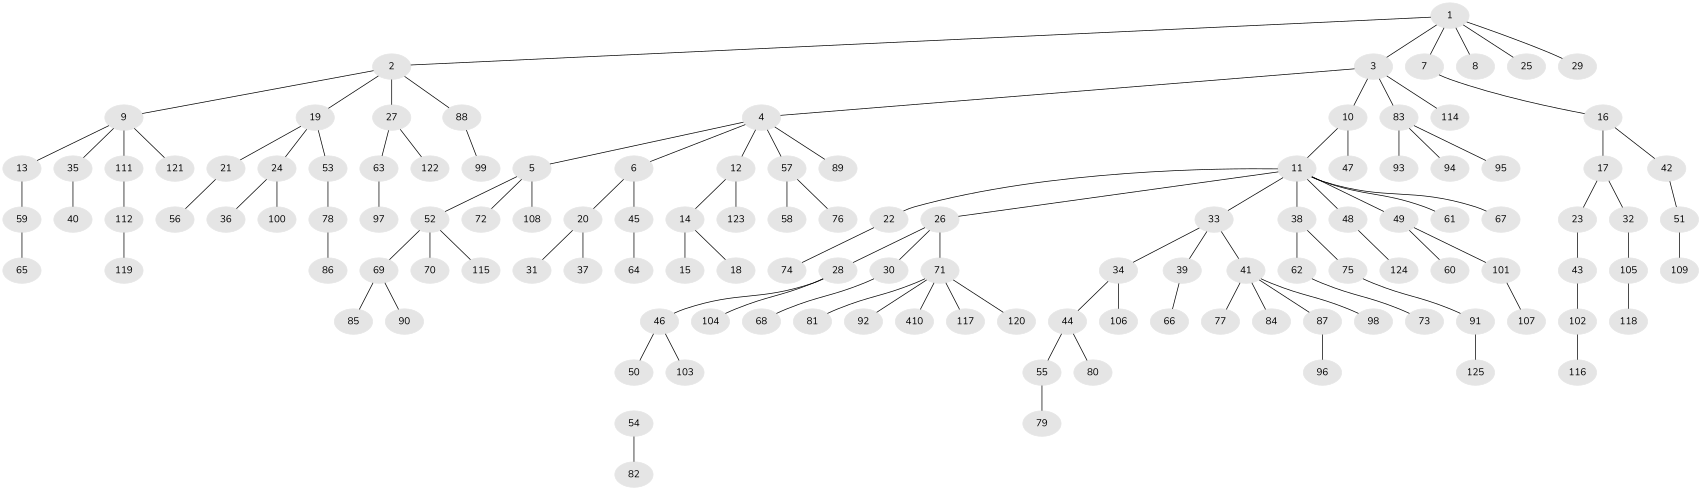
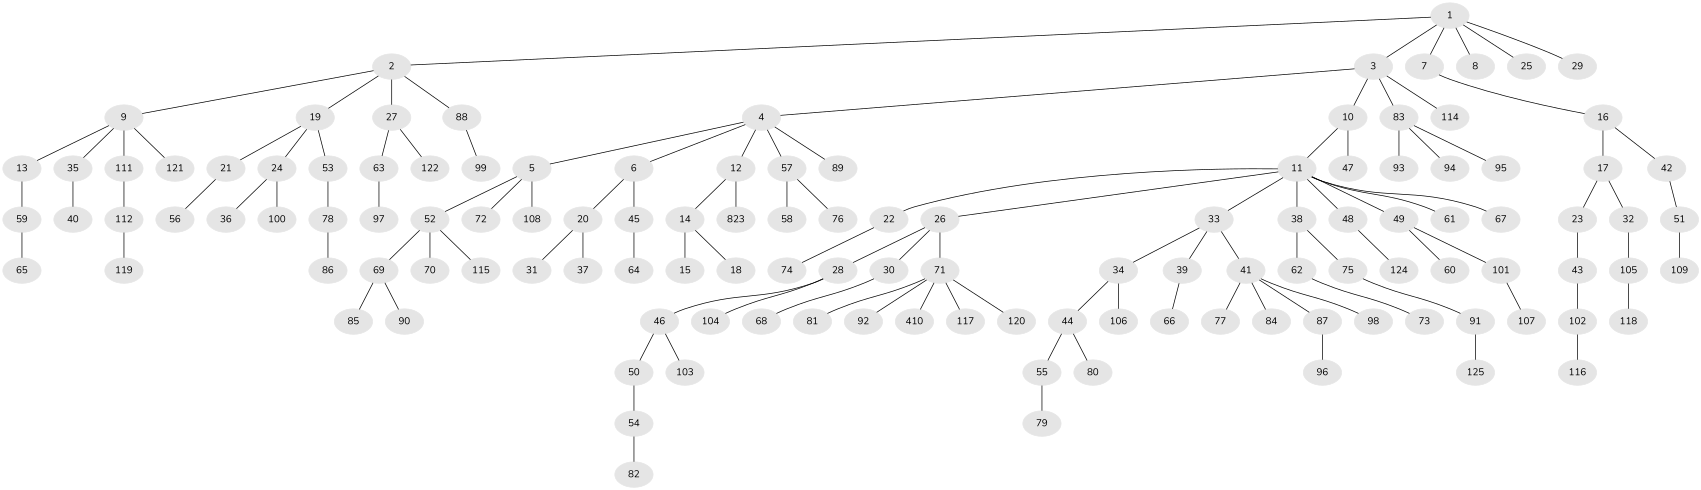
node "123": label "123" -> "823"
edge "50" -- "54": added
